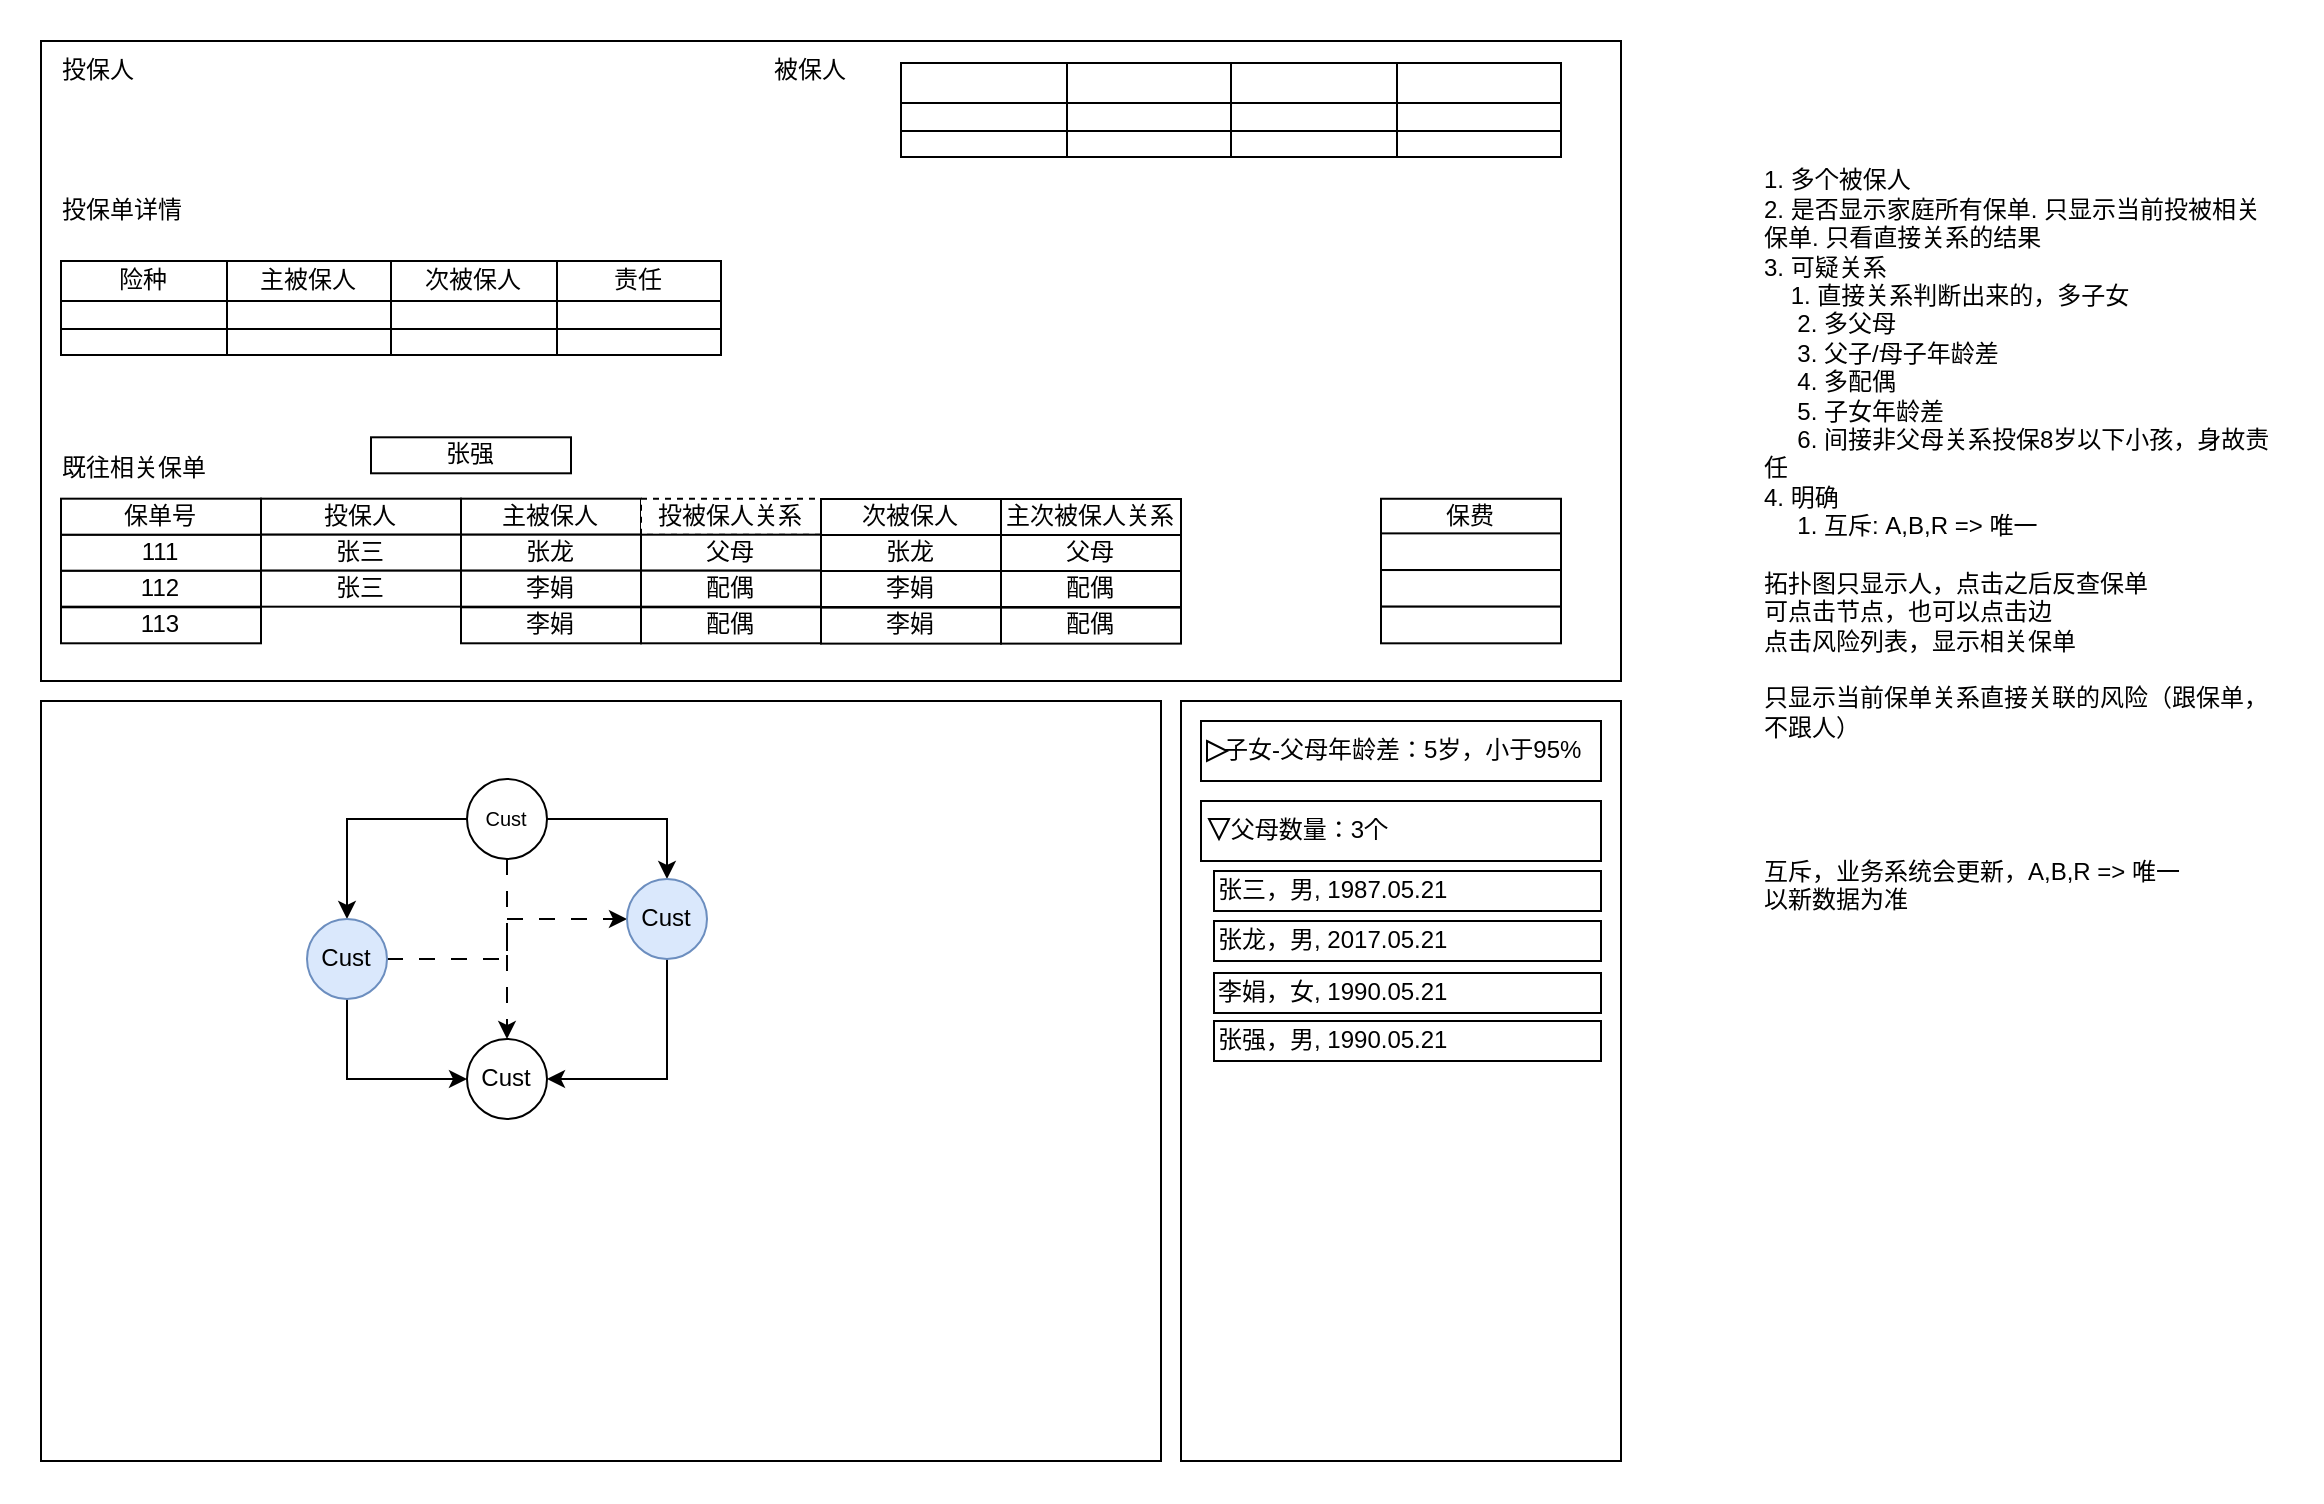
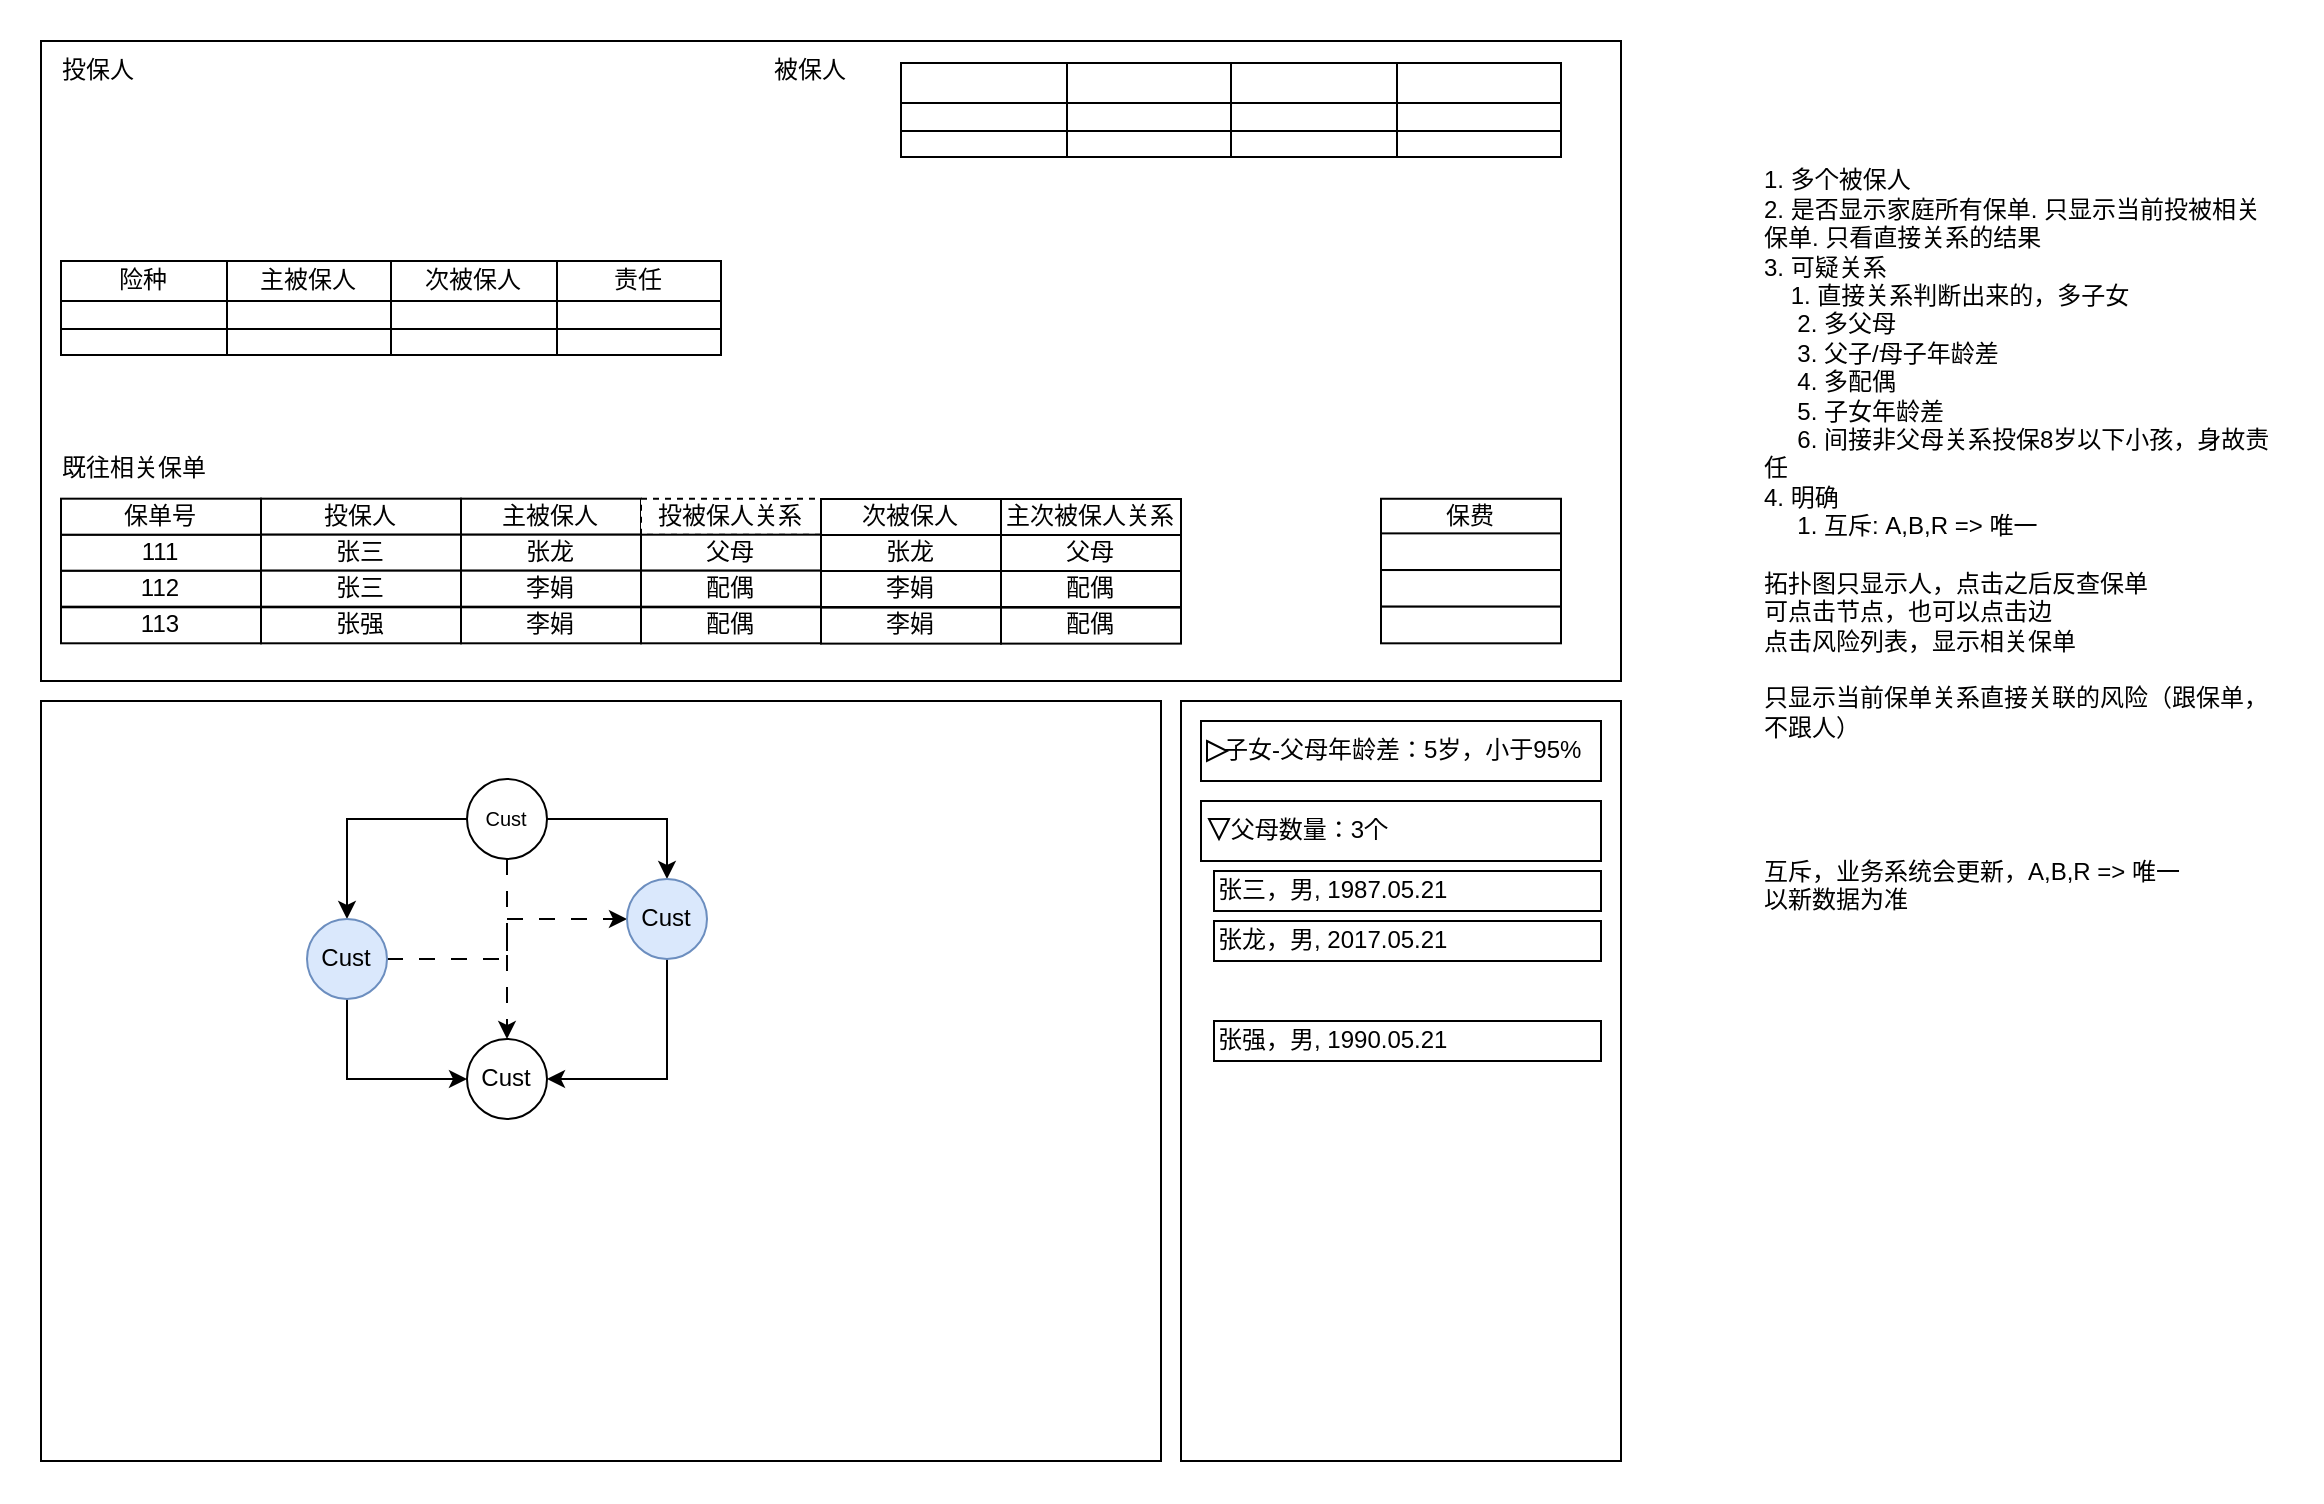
node "投保单详情": removed
node "张强": moved (471, 455) -> (361, 625)
node "李娟，女, 1990.05.21": removed
